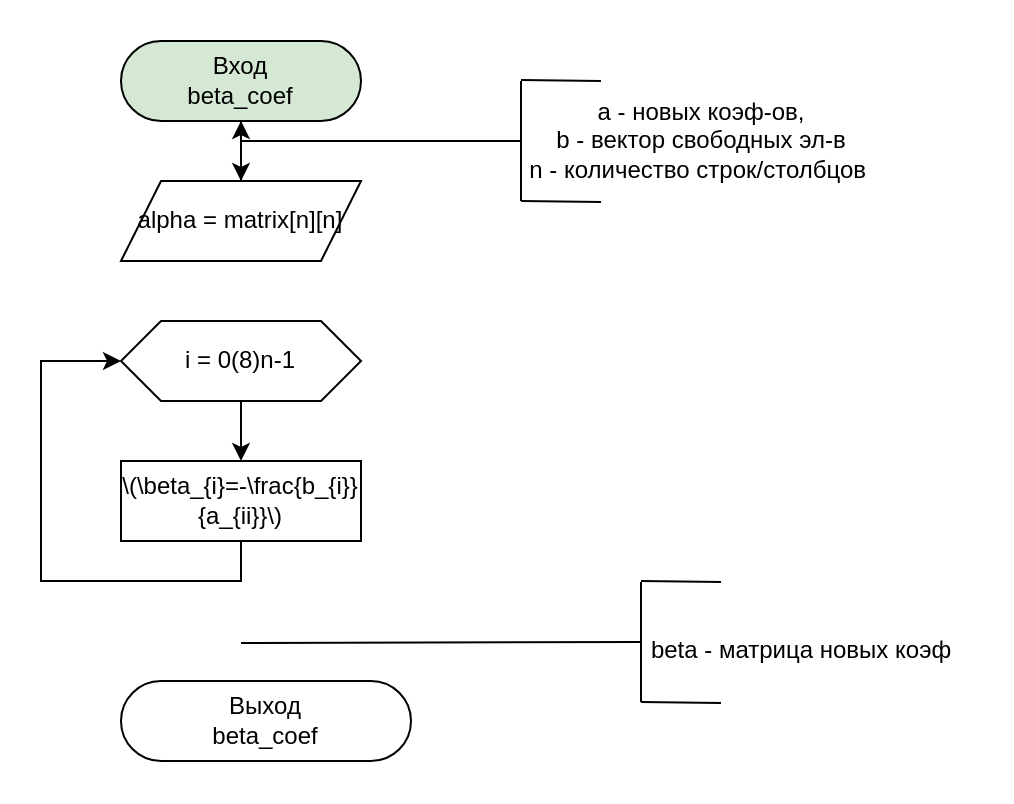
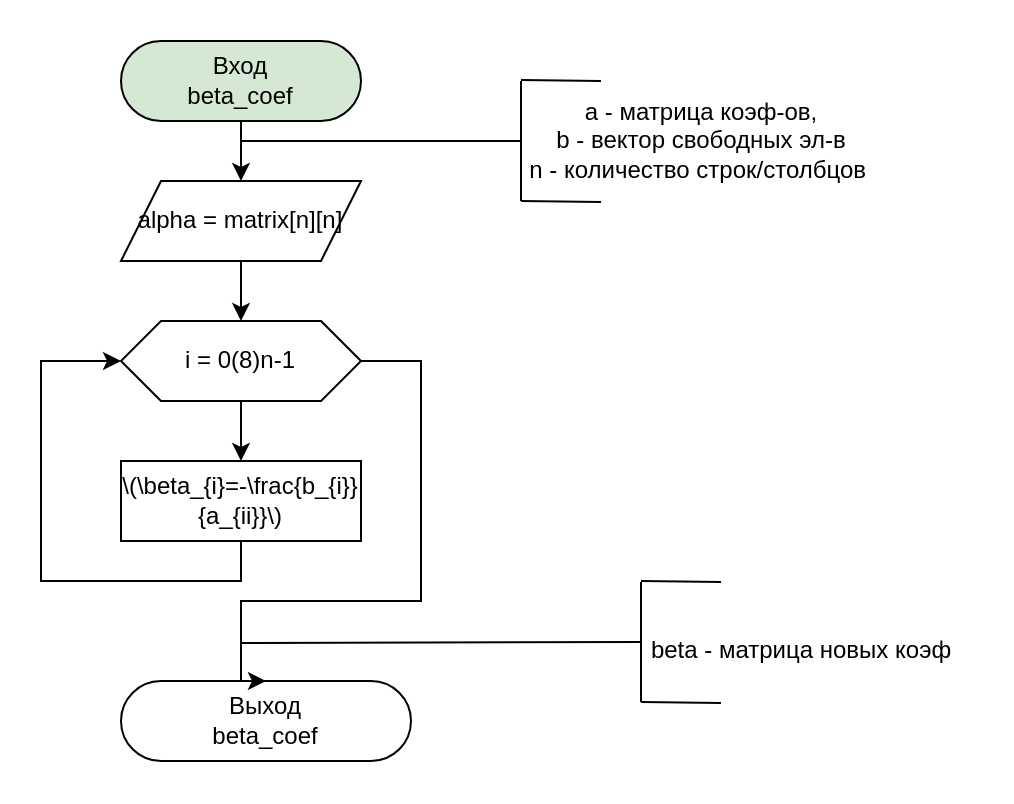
node "a - новых коэф-ов, b - вектор свободных эл-в n - количество строк/столбцов": label "a - новых коэф-ов, b - вектор свободных эл-в n - количество строк/столбцов" -> "a - матрица коэф-ов, b - вектор свободных эл-в n - количество строк/столбцов"
edge "alpha = matrix[n][n]" -> "Вход beta_coef": now "alpha = matrix[n][n]" -> "i = 0(8)n-1"
edge "i = 0(8)n-1" -> "Выход beta_coef": added
